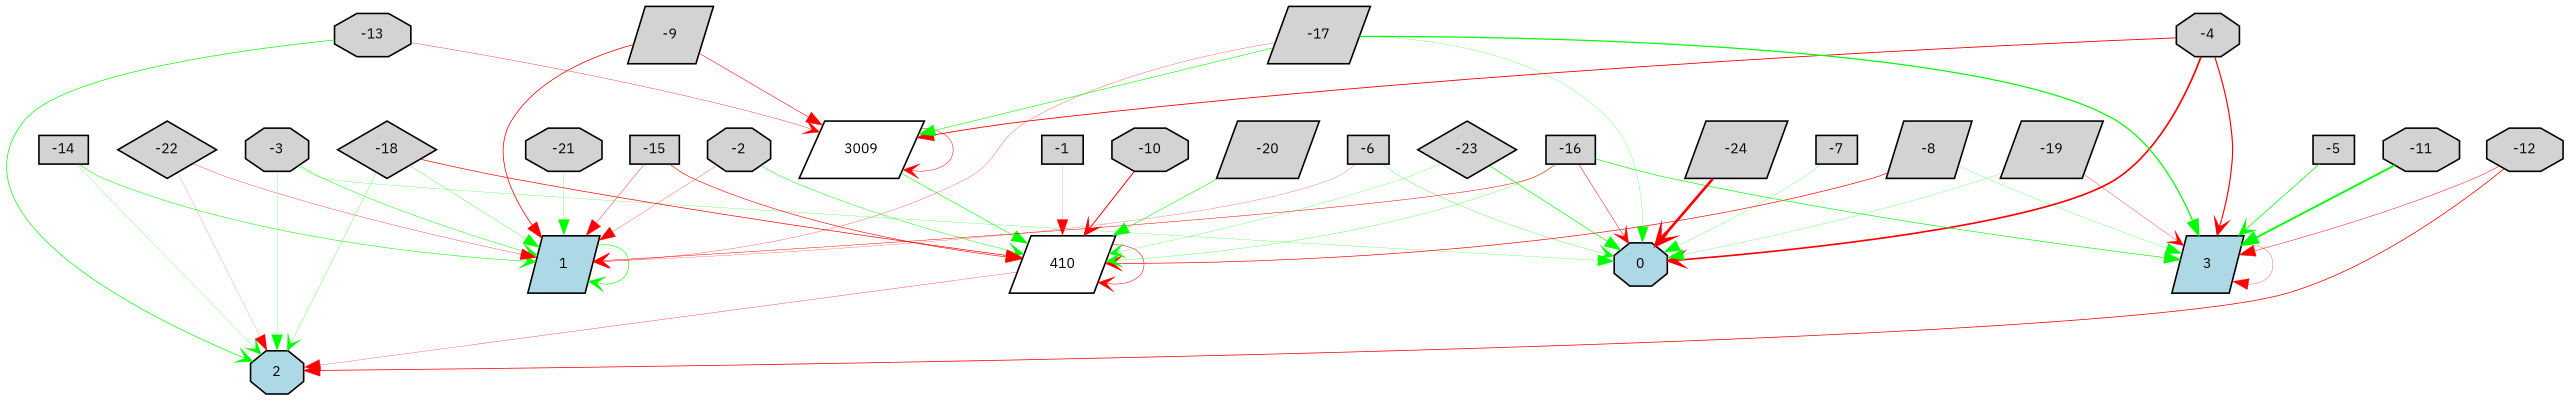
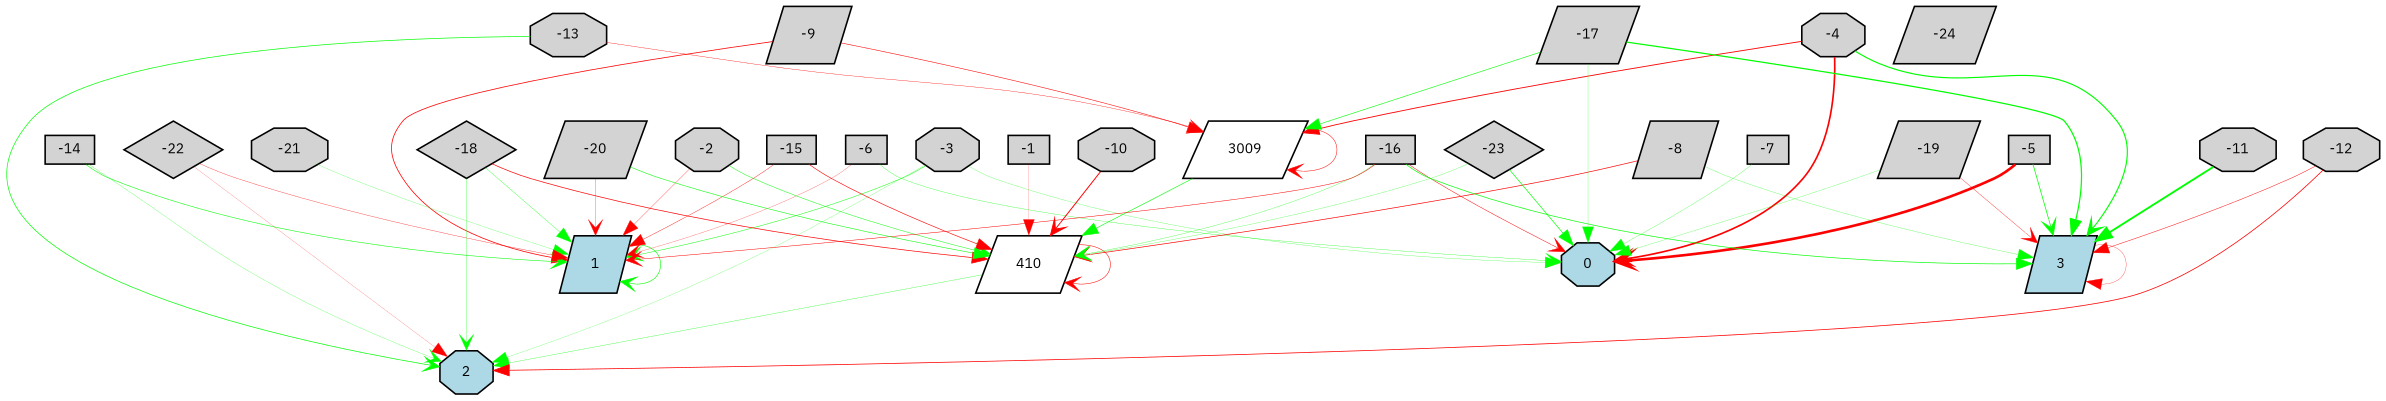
edge "-4" -> "3": color red -> green
edge "-17" -> "1": now "-20" -> "1"
edge "-24" -> "0": now "-5" -> "0"
edge "410" -> "2": color red -> green
